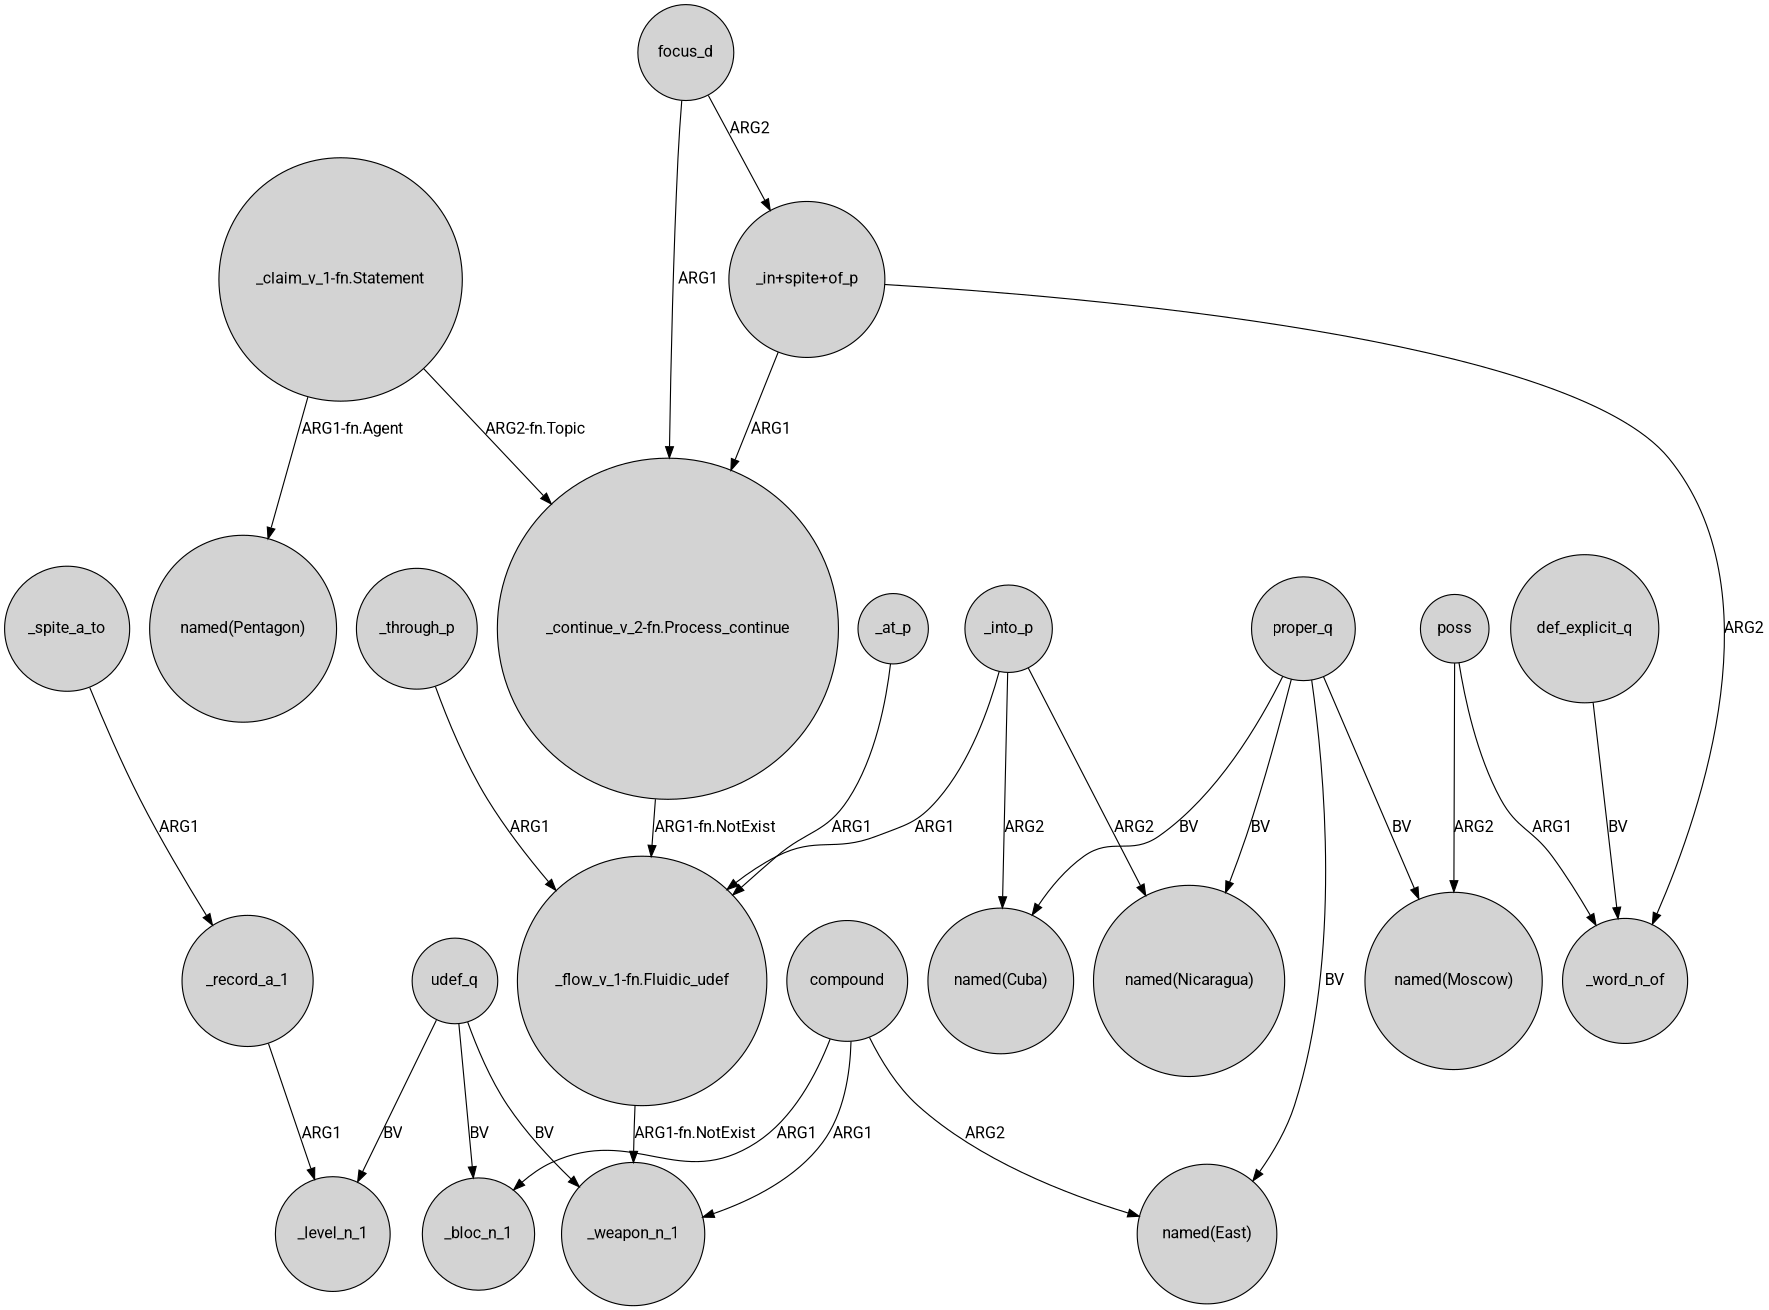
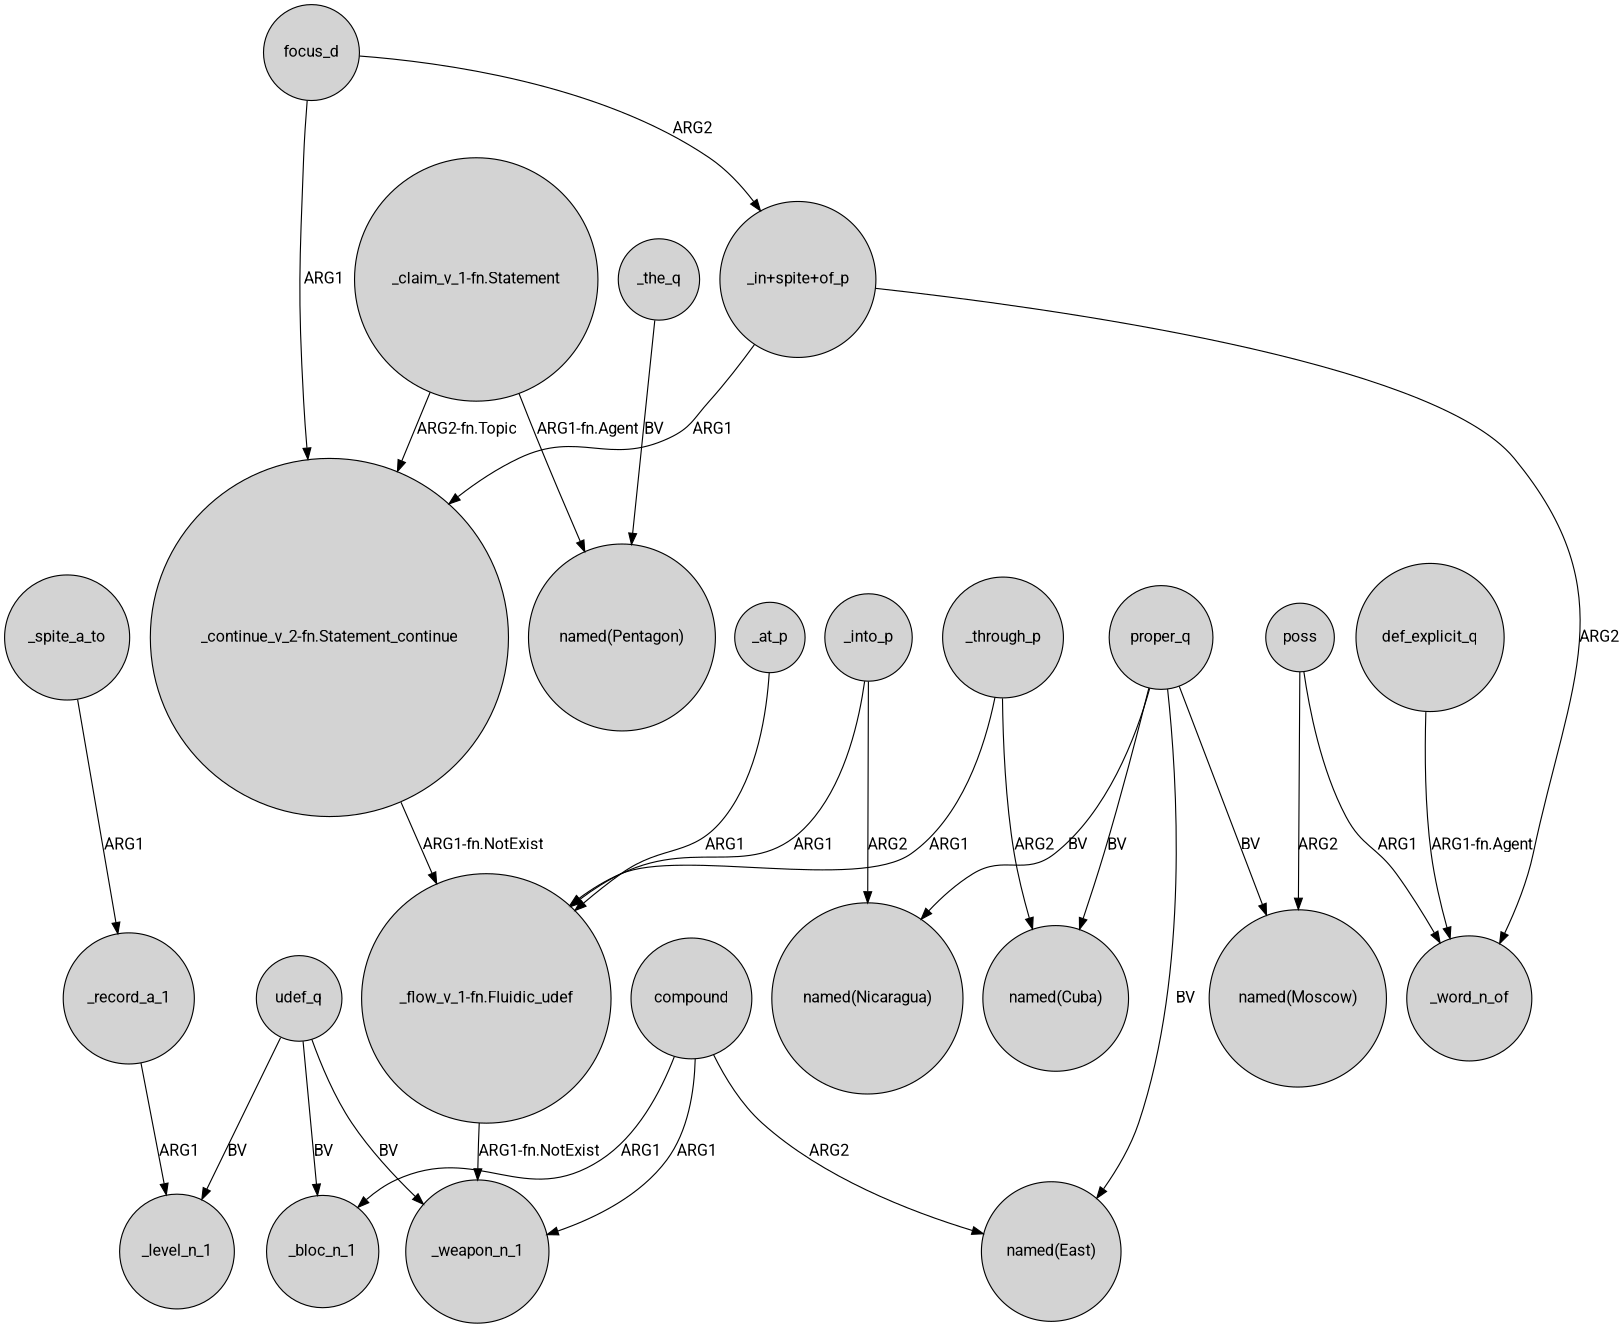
node "_the_q": added
node "_continue_v_2-fn.Process_continue": label "_continue_v_2-fn.Process_continue" -> "_continue_v_2-fn.Statement_continue"
edge "_into_p" -> "named(Cuba)": now "_through_p" -> "named(Cuba)"
edge "def_explicit_q" -> "_word_n_of": label "BV" -> "ARG1-fn.Agent"
